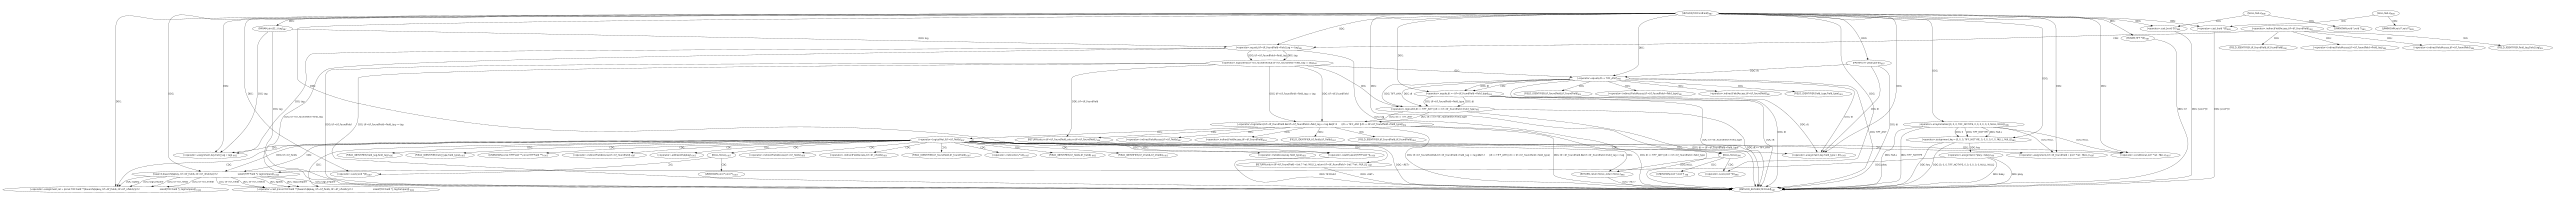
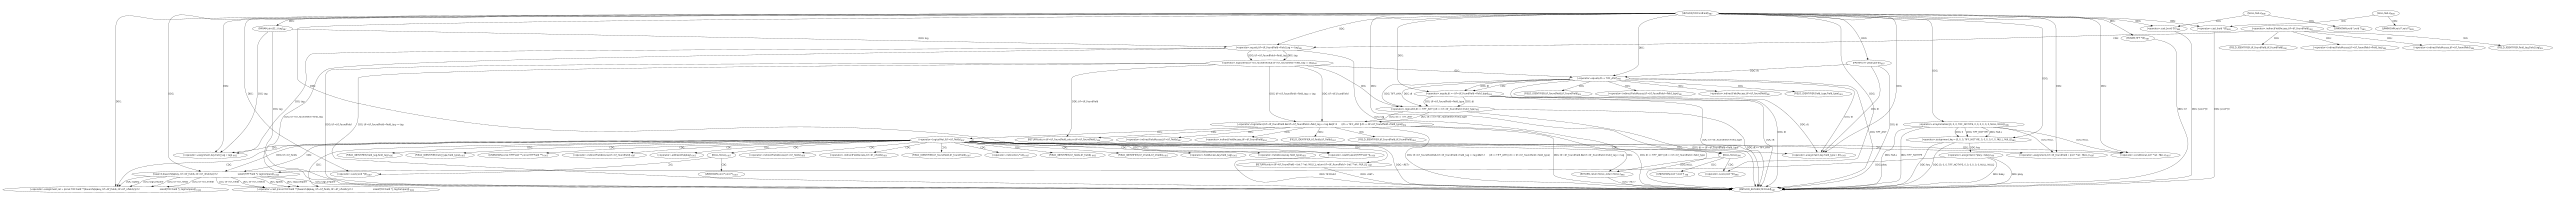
node "(<operator>.fieldAccess,key.field_tag)": added
